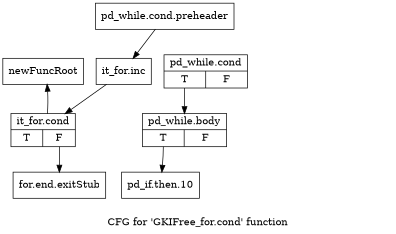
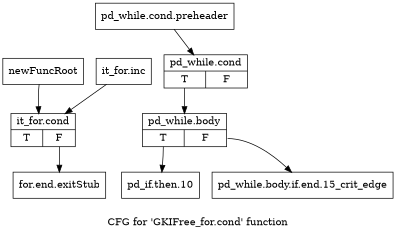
edge "pd_while.cond.preheader" -> "it_for.inc": now "pd_while.cond.preheader" -> "pd_while.cond"
edge "it_for.cond" -> "newFuncRoot": reversed
node "pd_while.body.if.end.15_crit_edge": added
